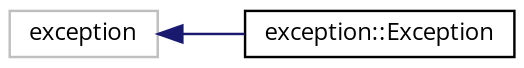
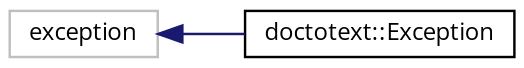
node "exception::Exception": label "exception::Exception" -> "doctotext::Exception"
